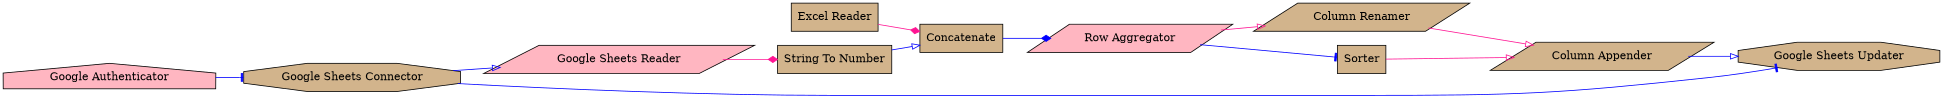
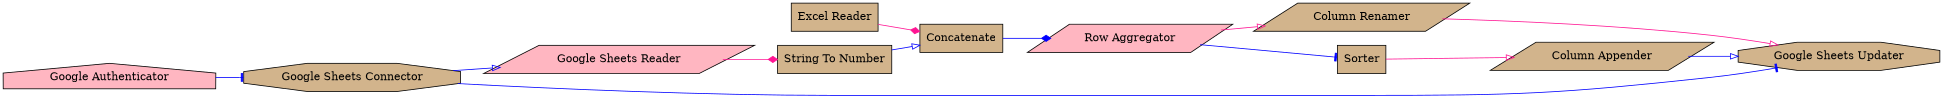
edge "Column Renamer" -> "Column Appender": now "Column Renamer" -> "Google Sheets Updater"
